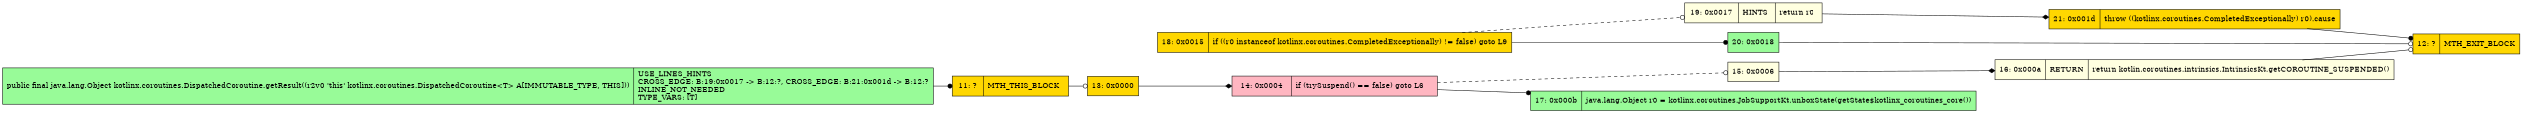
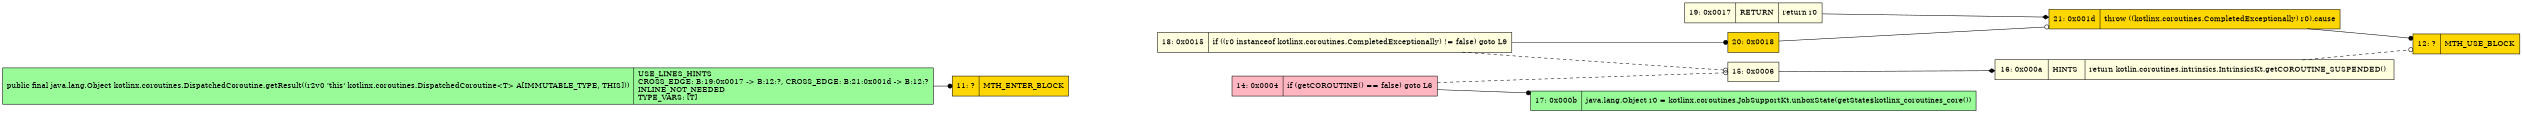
node "19: 0x0017": text "HINTS" -> "RETURN"
edge "18: 0x0015" -> "19: 0x0017": now "18: 0x0015" -> "15: 0x0006"
node "18: 0x0015": fillcolor gold -> lightyellow
node "20: 0x0018": fillcolor palegreen -> gold
edge "20: 0x0018" -> "12: ?": now "20: 0x0018" -> "21: 0x001d"
node "12: ?": text "MTH_EXIT_BLOCK" -> "MTH_USE_BLOCK"
edge "16: 0x000a" -> "12: ?": style solid -> dashed
node "16: 0x000a": text "RETURN" -> "HINTS"
node "11: ?": text "MTH_THIS_BLOCK" -> "MTH_ENTER_BLOCK"
node "13: 0x0000": removed
node "14: 0x0004": text "if (trySuspend() == false) goto L6" -> "if (getCOROUTINE() == false) goto L6"
